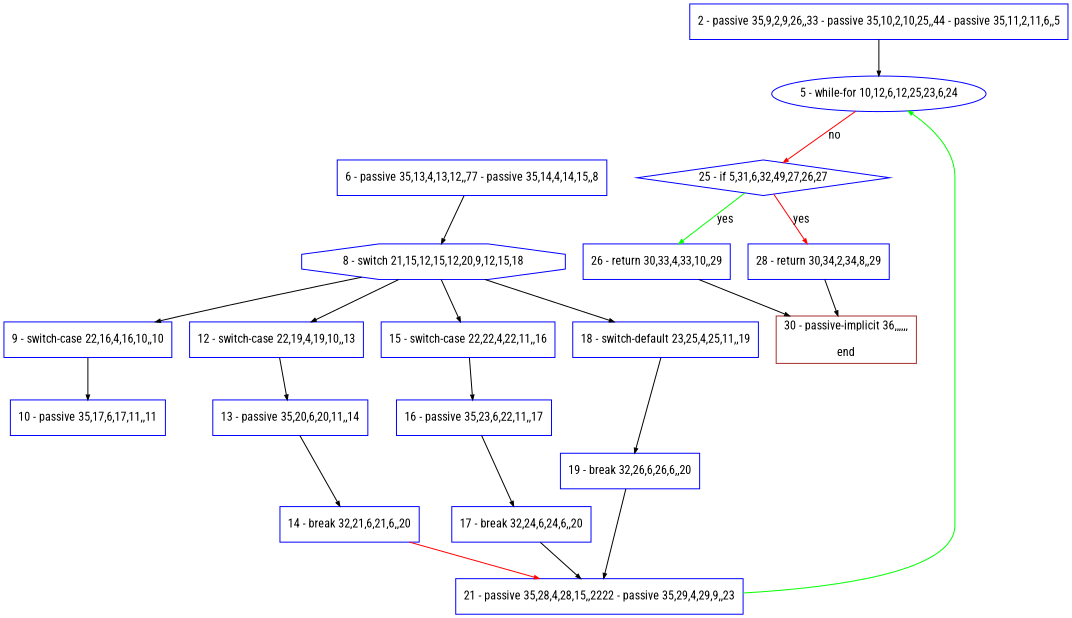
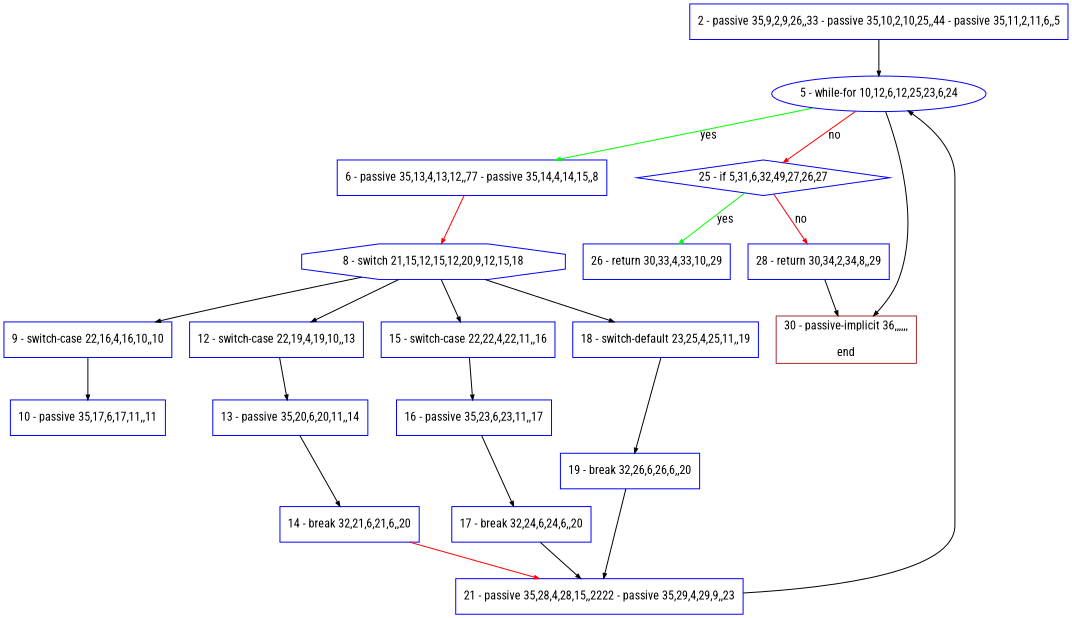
edge "5 - while-for 10,12,6,12,25,23,6,24" -> "6 - passive 35,13,4,13,12,,77 - passive 35,14,4,14,15,,8": added, label "yes"
edge "6 - passive 35,13,4,13,12,,77 - passive 35,14,4,14,15,,8" -> "8 - switch 21,15,12,15,12,20,9,12,15,18": color #000000 -> #ff0000
edge "25 - if 5,31,6,32,49,27,26,27" -> "28 - return 30,34,2,34,8,,29": label "yes" -> "no"
edge "26 - return 30,33,4,33,10,,29" -> "30 - passive-implicit 36,,,,,, end": now "5 - while-for 10,12,6,12,25,23,6,24" -> "30 - passive-implicit 36,,,,,, end"
node "16 - passive 35,23,6,22,11,,17": label "16 - passive 35,23,6,22,11,,17" -> "16 - passive 35,23,6,23,11,,17"
edge "21 - passive 35,28,4,28,15,,2222 - passive 35,29,4,29,9,,23" -> "5 - while-for 10,12,6,12,25,23,6,24": color #00ff00 -> #000000
